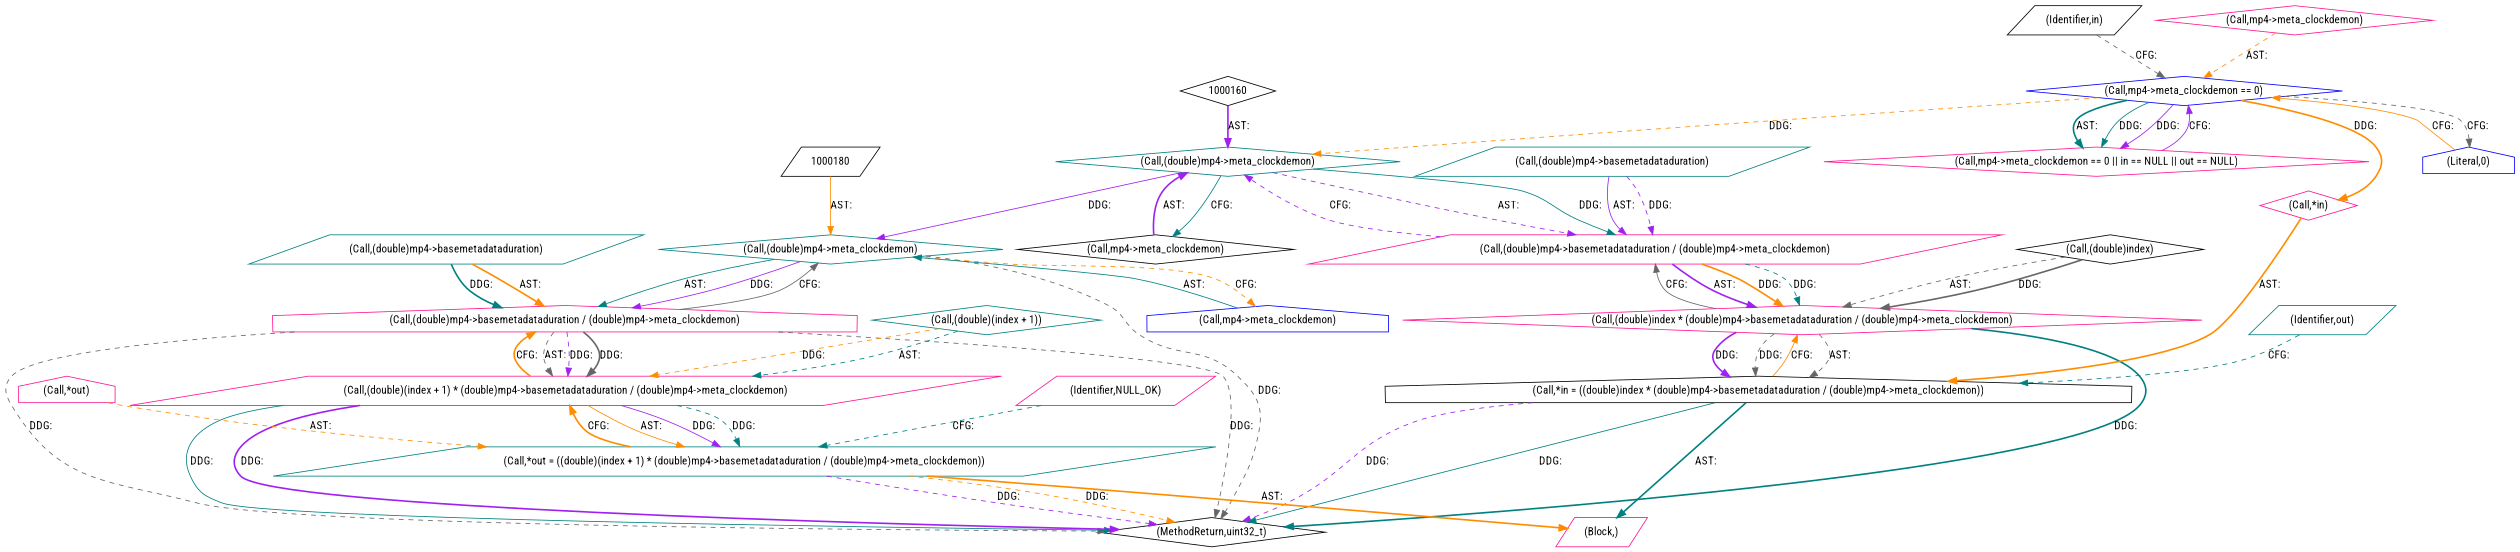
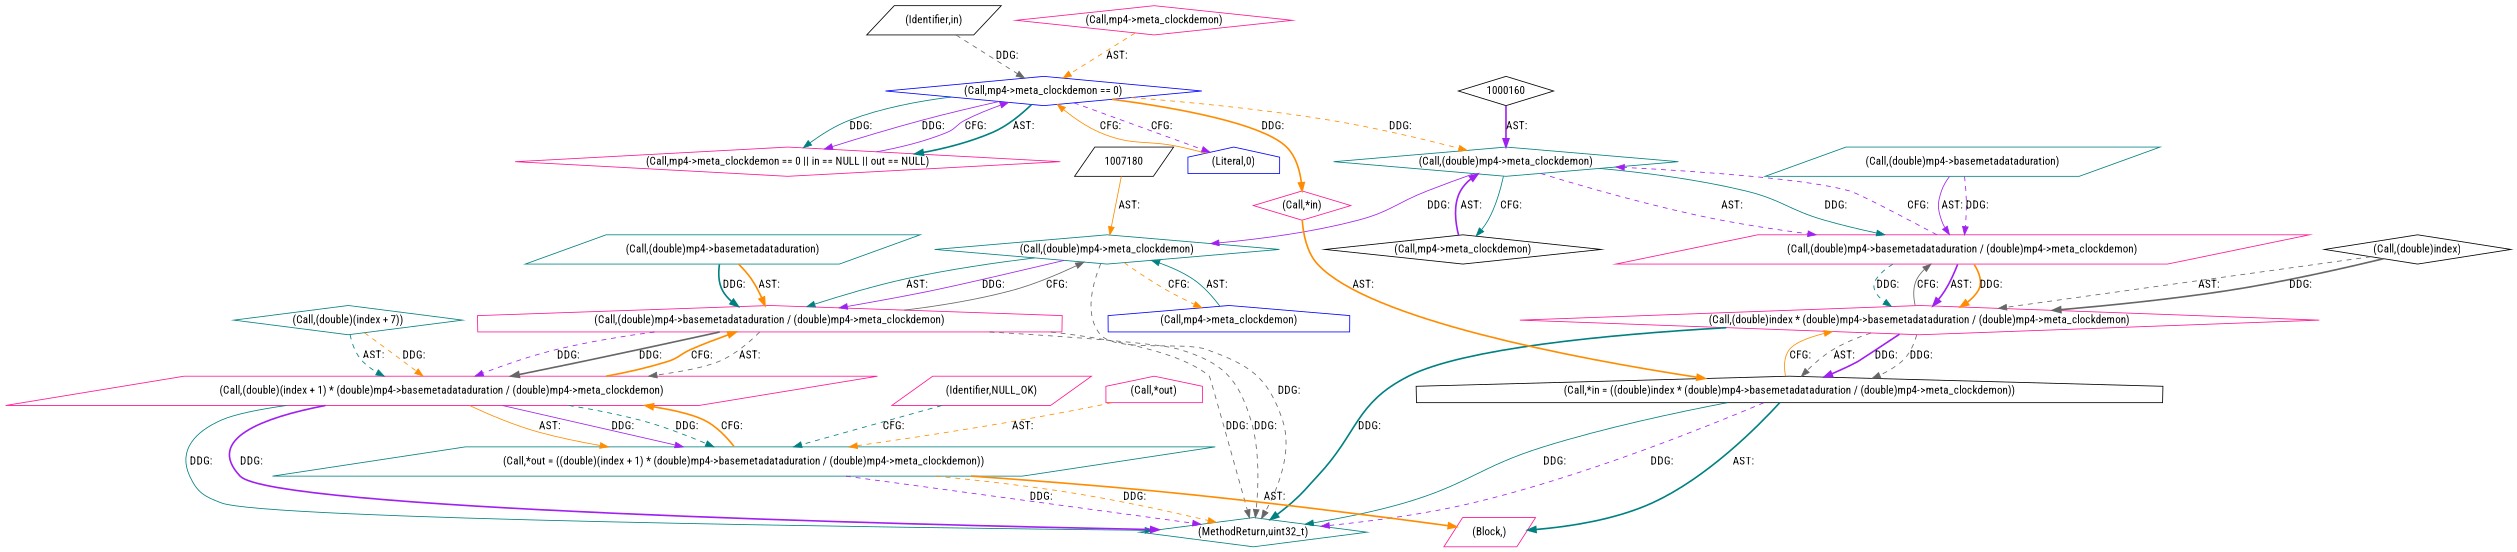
edge "(Identifier,in)" -> "(Call,mp4->meta_clockdemon == 0)": label "CFG: " -> "DDG: "
edge "(Call,mp4->meta_clockdemon == 0)" -> "(Literal,0)": color gray40 -> purple
node "1000180": label "1000180" -> "1007180"
node "(Call,(double)(index + 1))": label "(Call,(double)(index + 1))" -> "(Call,(double)(index + 7))"
node "(Identifier,out)": removed
node "(MethodReturn,uint32_t)": color black -> teal
